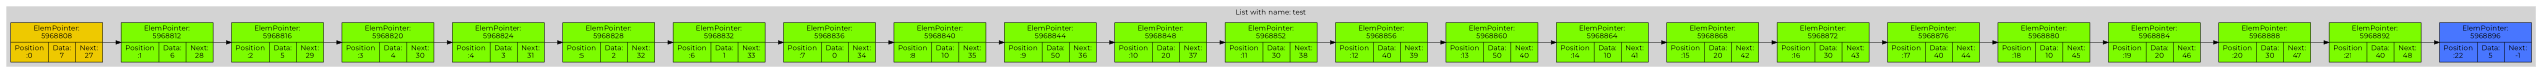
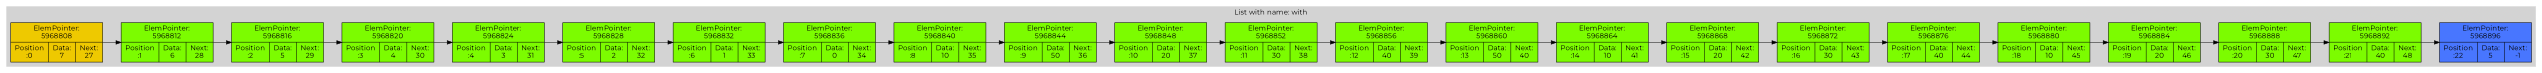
cluster "List with name: test": label "List with name: test" -> "List with name: with"
